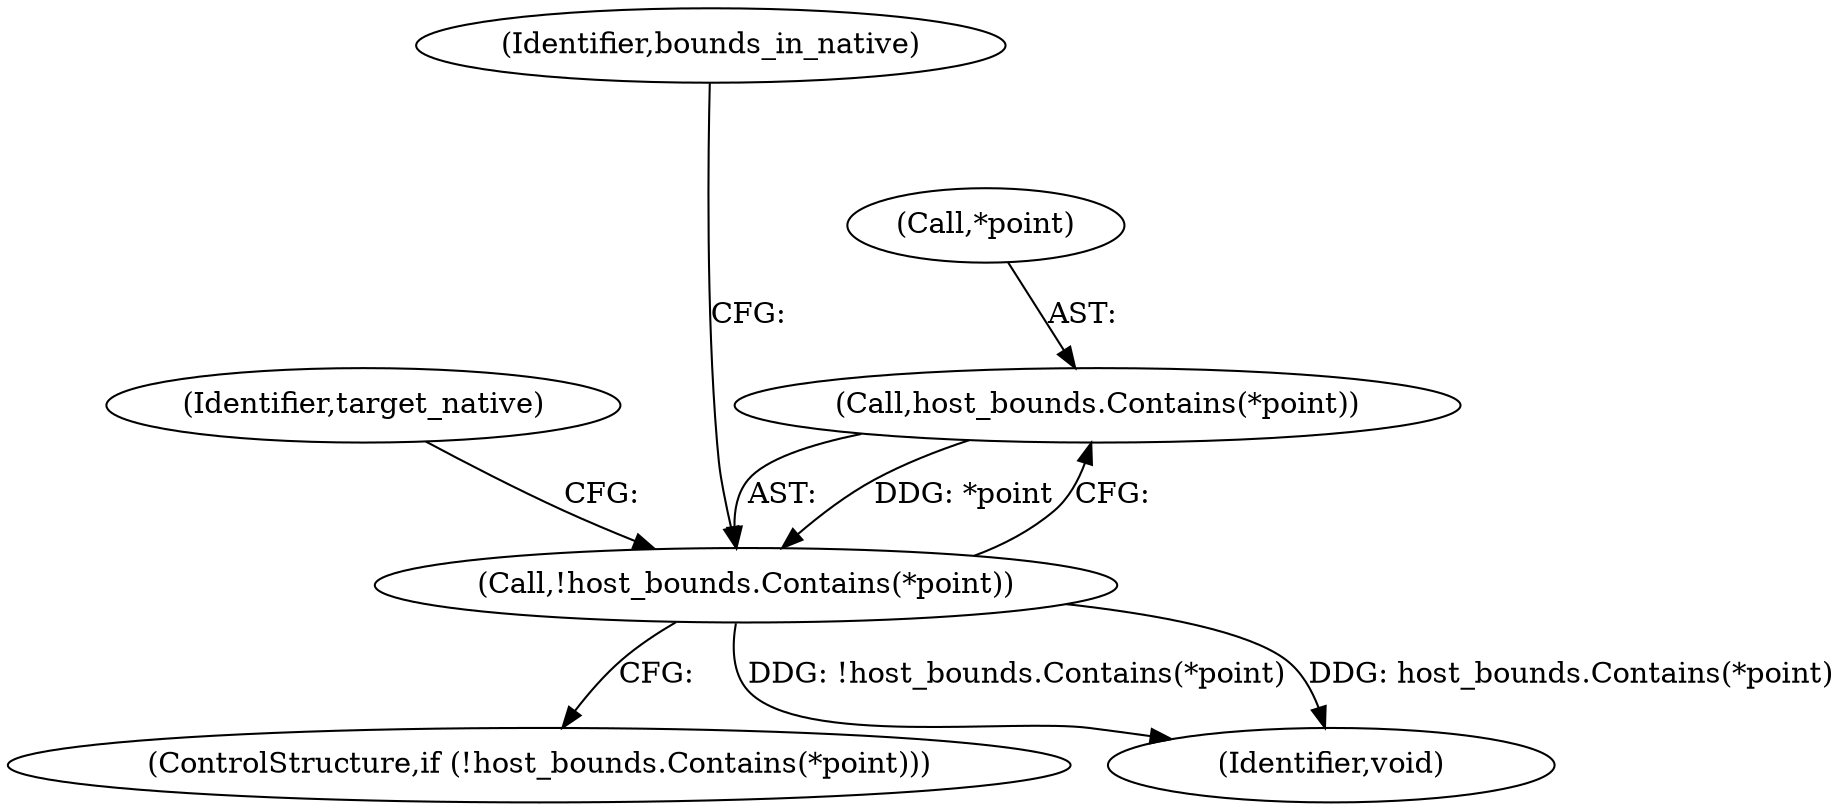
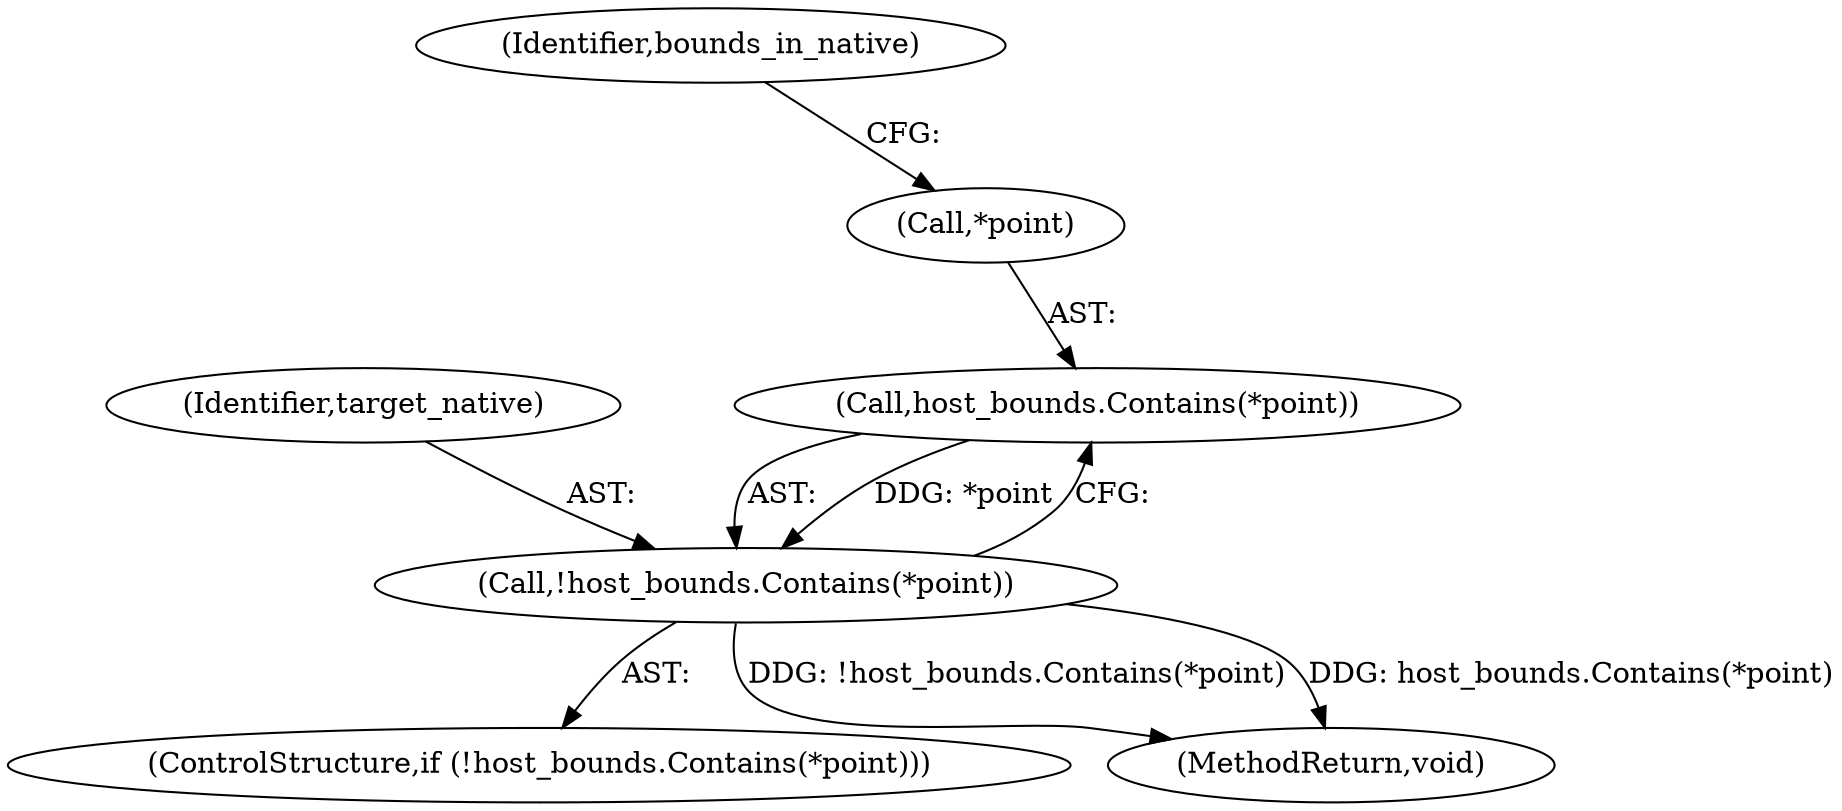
edge "(Identifier,bounds_in_native)" -> "(Call,!host_bounds.Contains(*point))": now "(Identifier,bounds_in_native)" -> "(Call,*point)"
edge "(Identifier,target_native)" -> "(Call,!host_bounds.Contains(*point))": label "CFG: " -> "AST: "
edge "(Call,!host_bounds.Contains(*point))" -> "(ControlStructure,if (!host_bounds.Contains(*point)))": label "CFG: " -> "AST: "
node "(Identifier,void)": label "(Identifier,void)" -> "(MethodReturn,void)"
